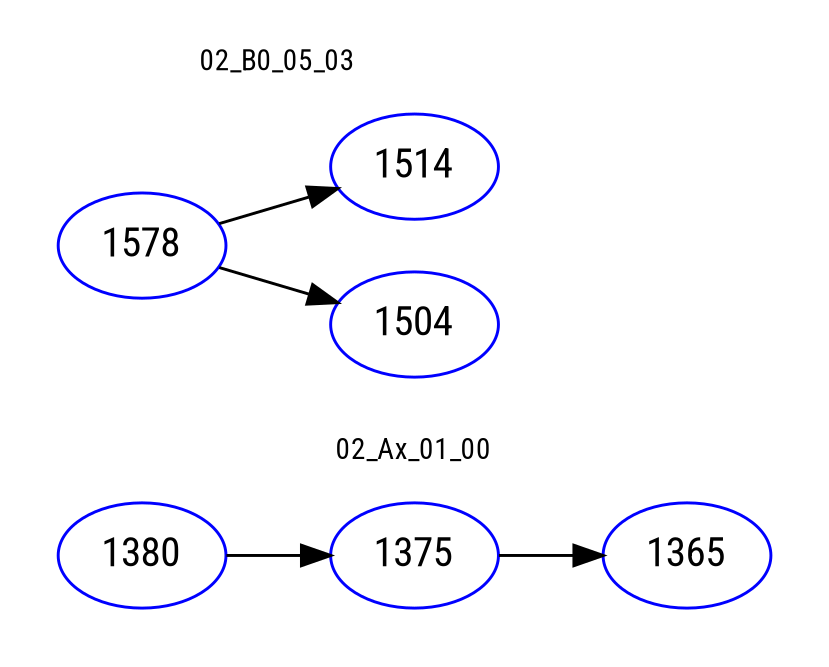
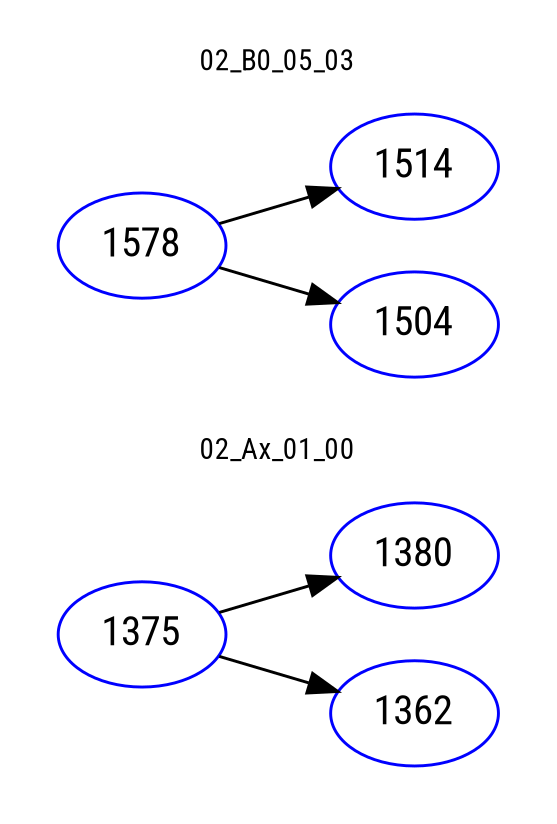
edge "1380" -> "1375": reversed
node "1365": label "1365" -> "1362"
